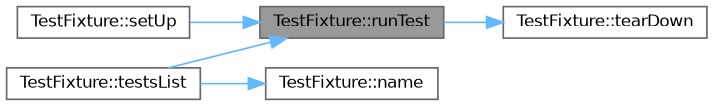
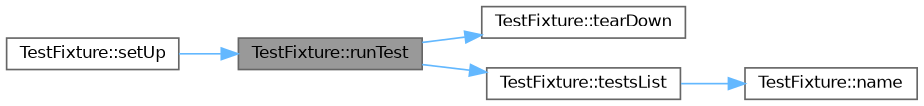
edge "TestFixture::testsList" -> "TestFixture::runTest": reversed
